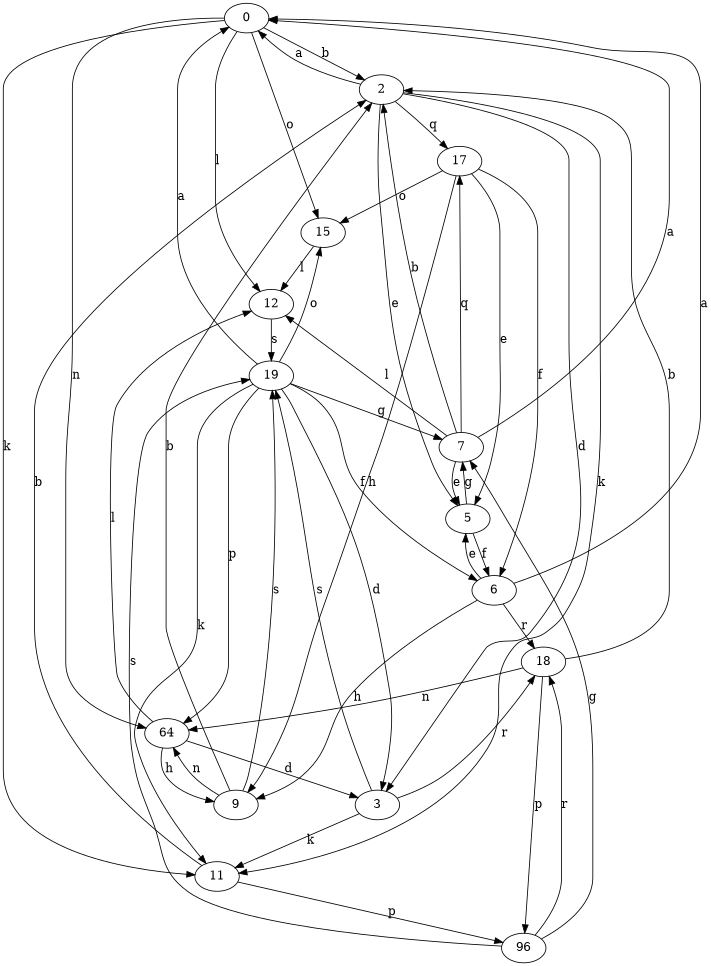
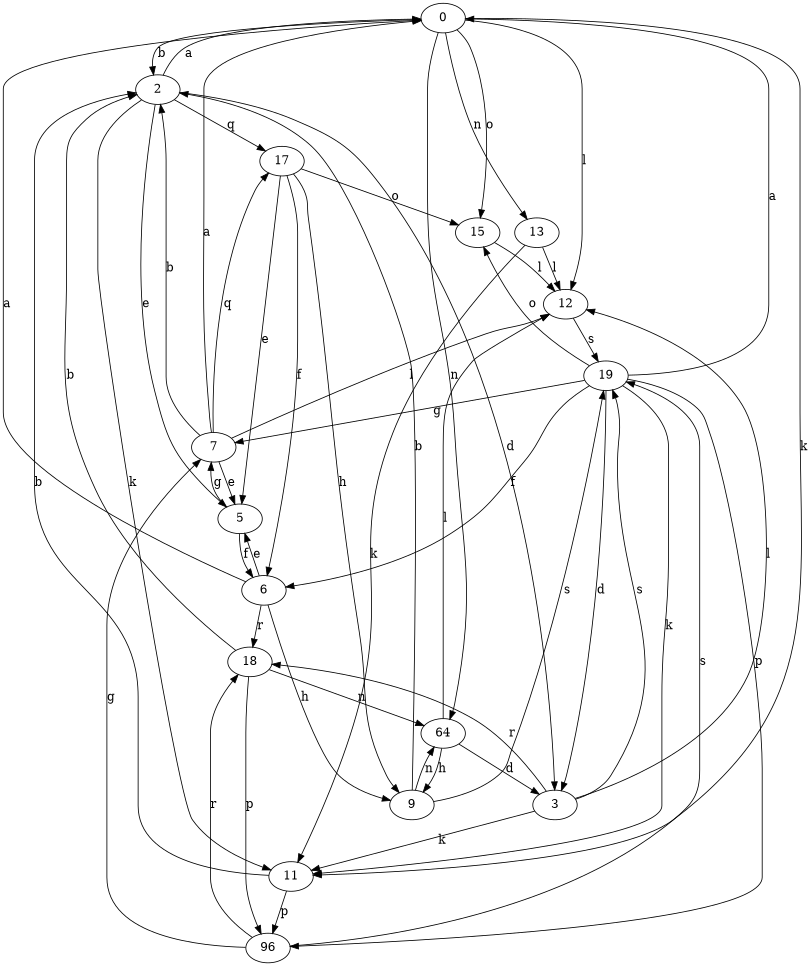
node "13": added
edge "19" -> "64": now "19" -> "96"
edge "3" -> "12": added, label "l"
